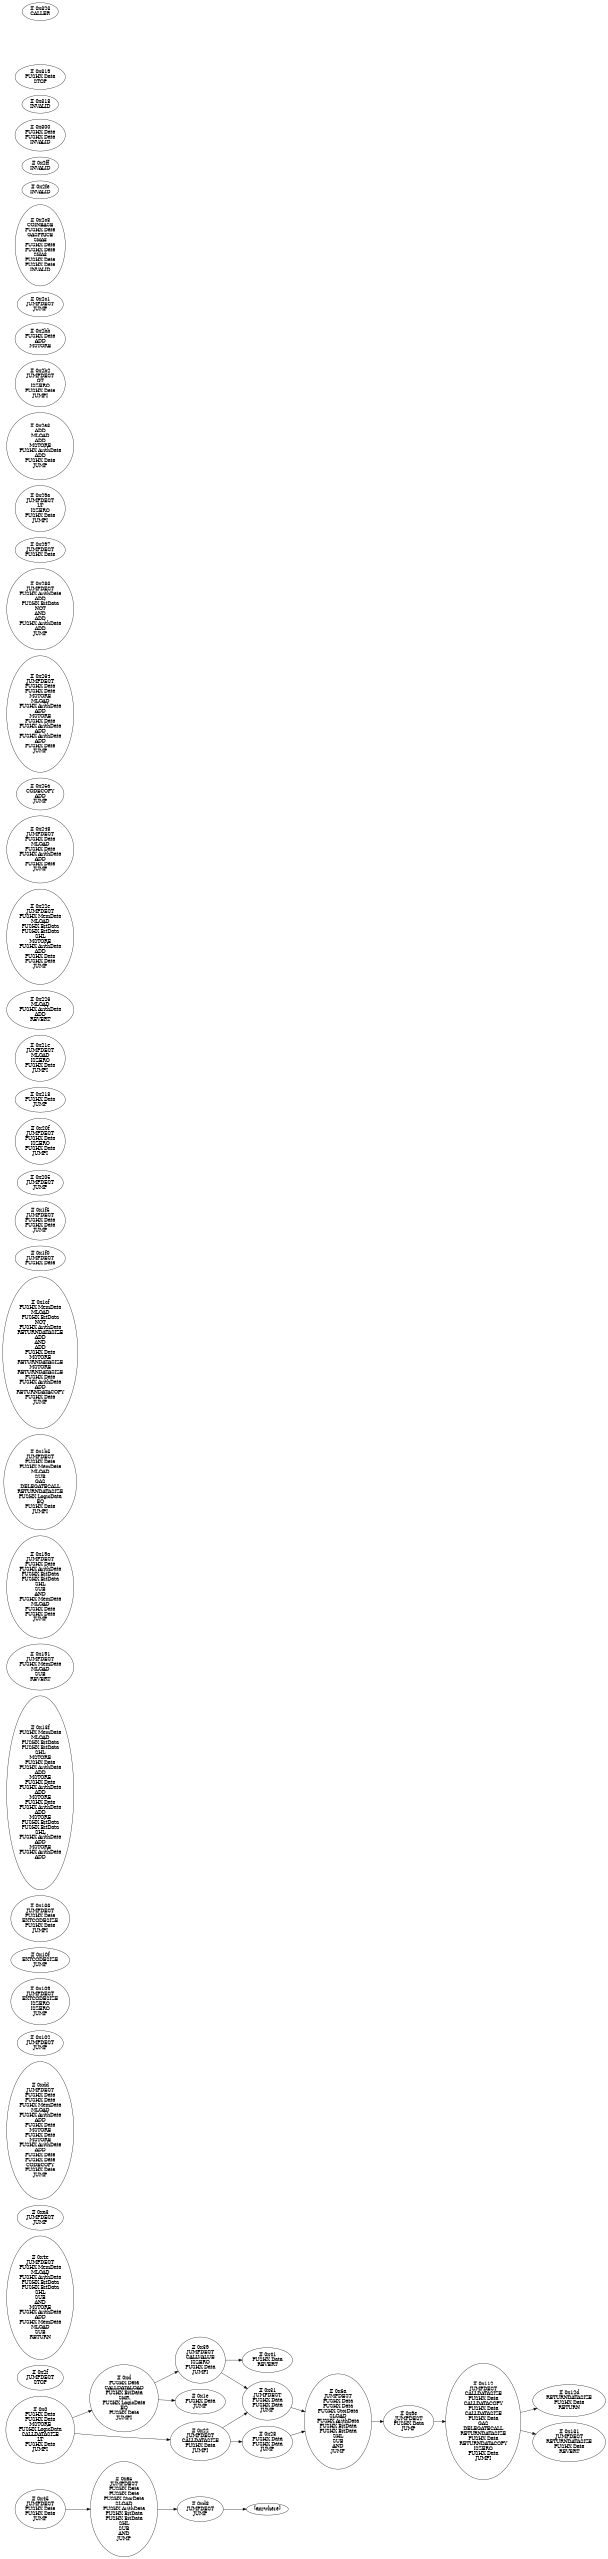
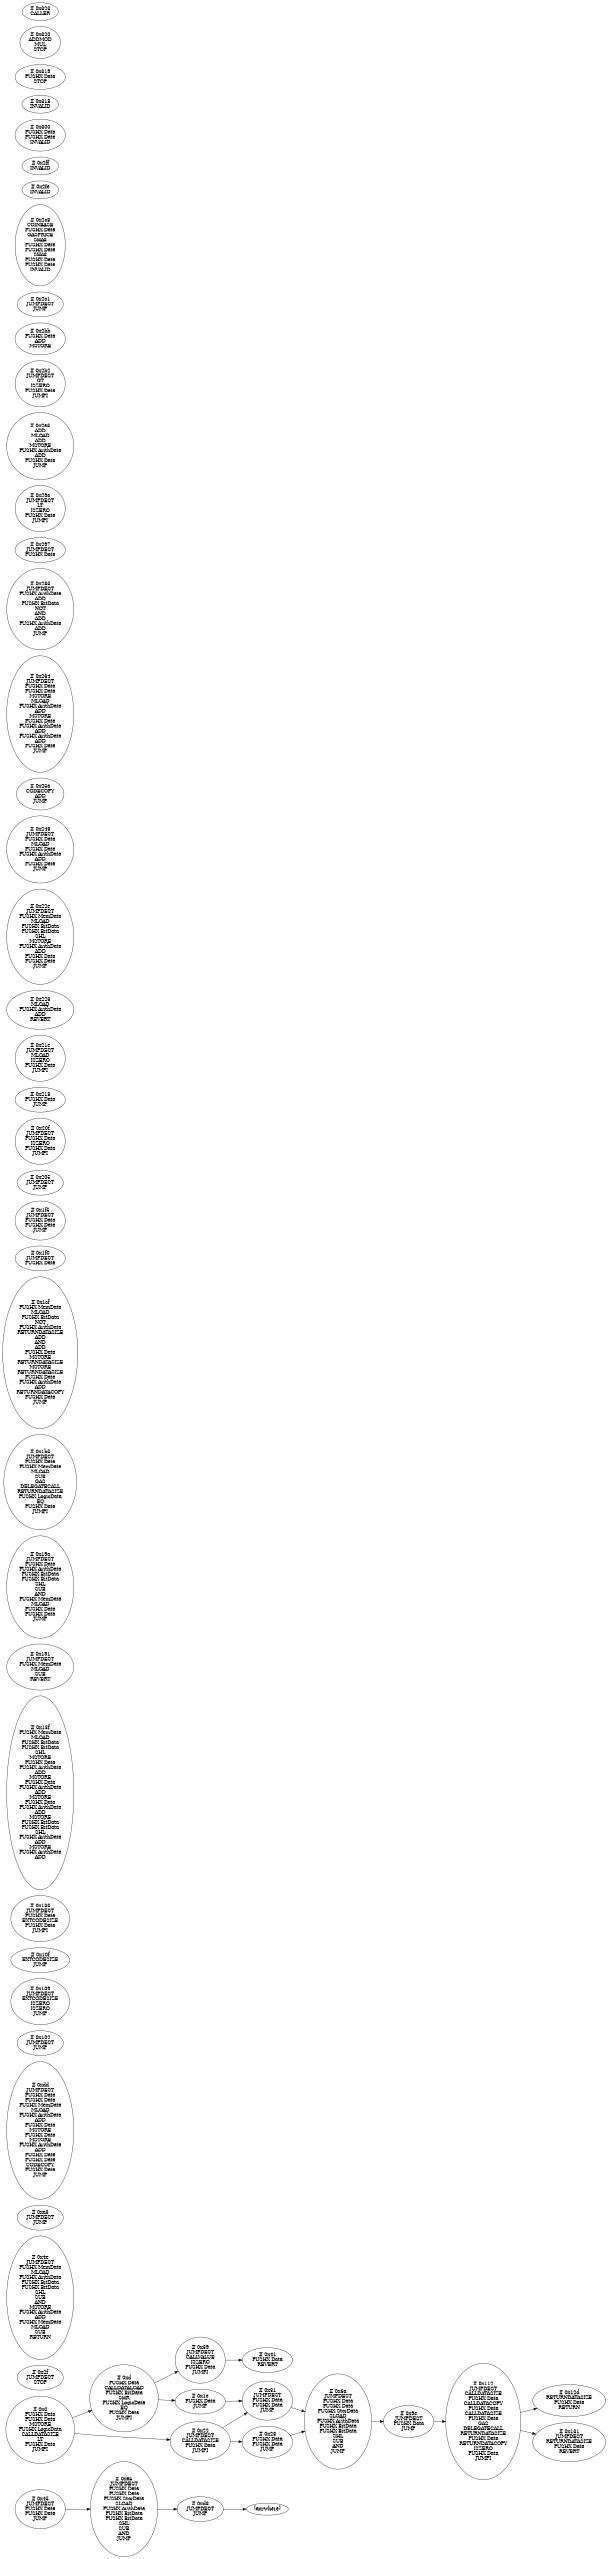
node "# 0x320 ADDMOD MUL STOP": added
edge "# 0x39 JUMPDEST CALLVALUE ISZERO PUSHX Data JUMPI" -> "# 0x31 JUMPDEST PUSHX Data PUSHX Data JUMP": now "# 0x1e PUSHX Data JUMP" -> "# 0x31 JUMPDEST PUSHX Data PUSHX Data JUMP"
